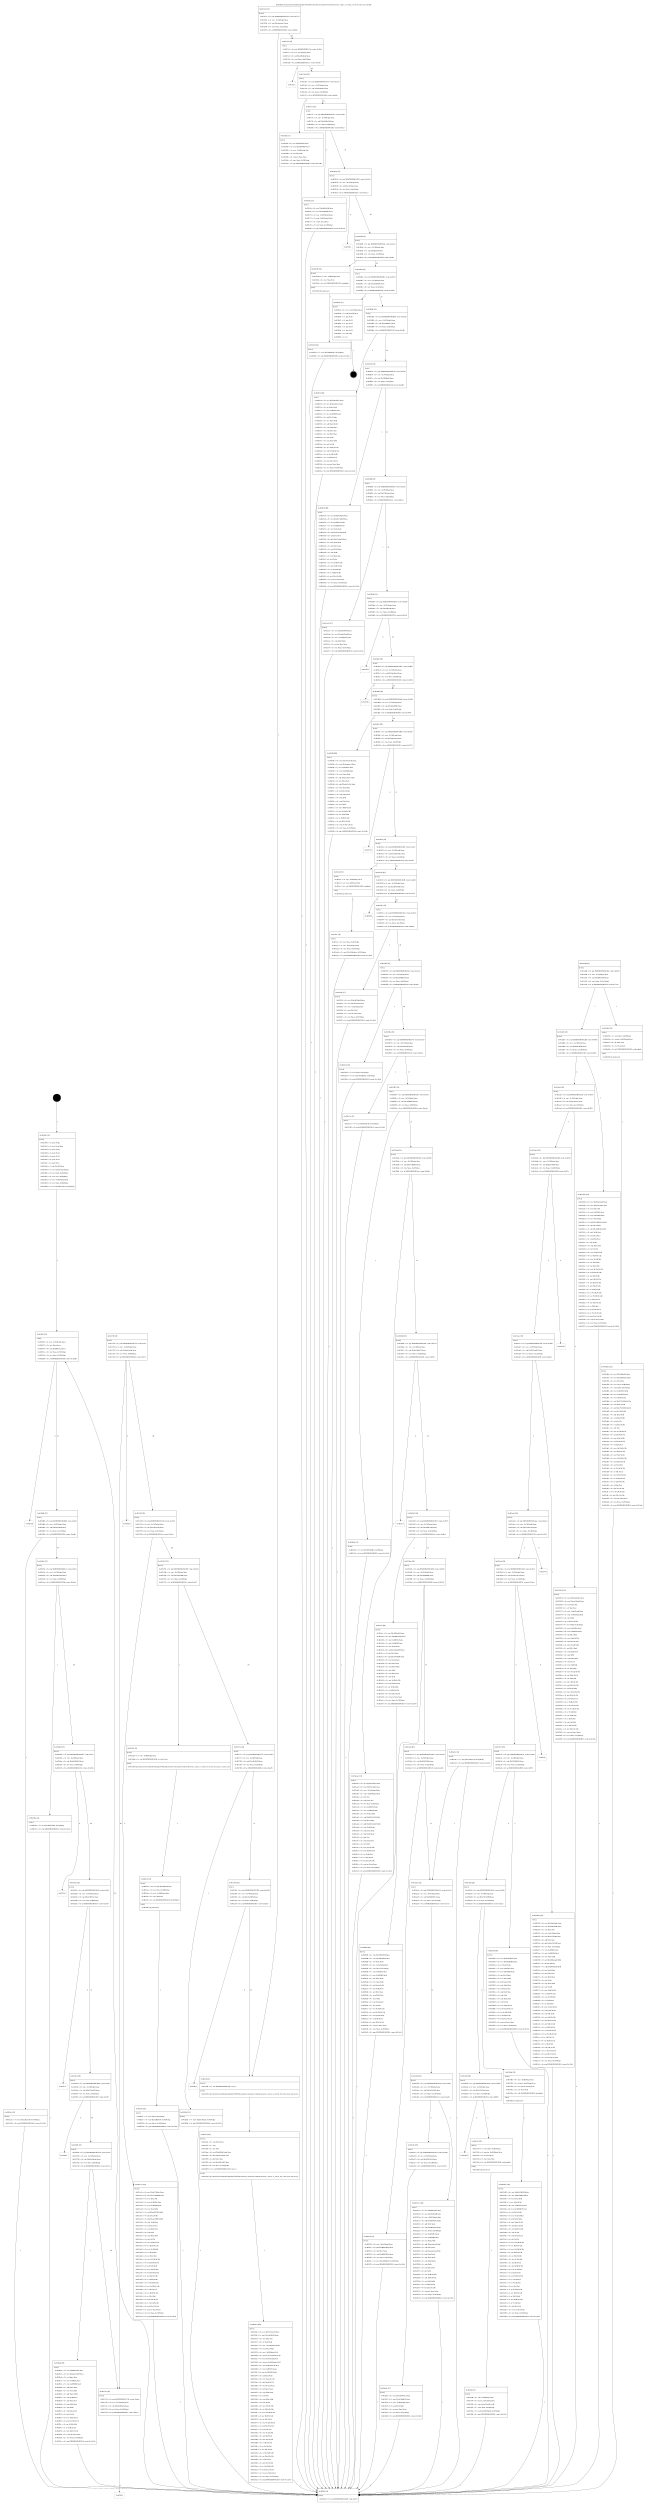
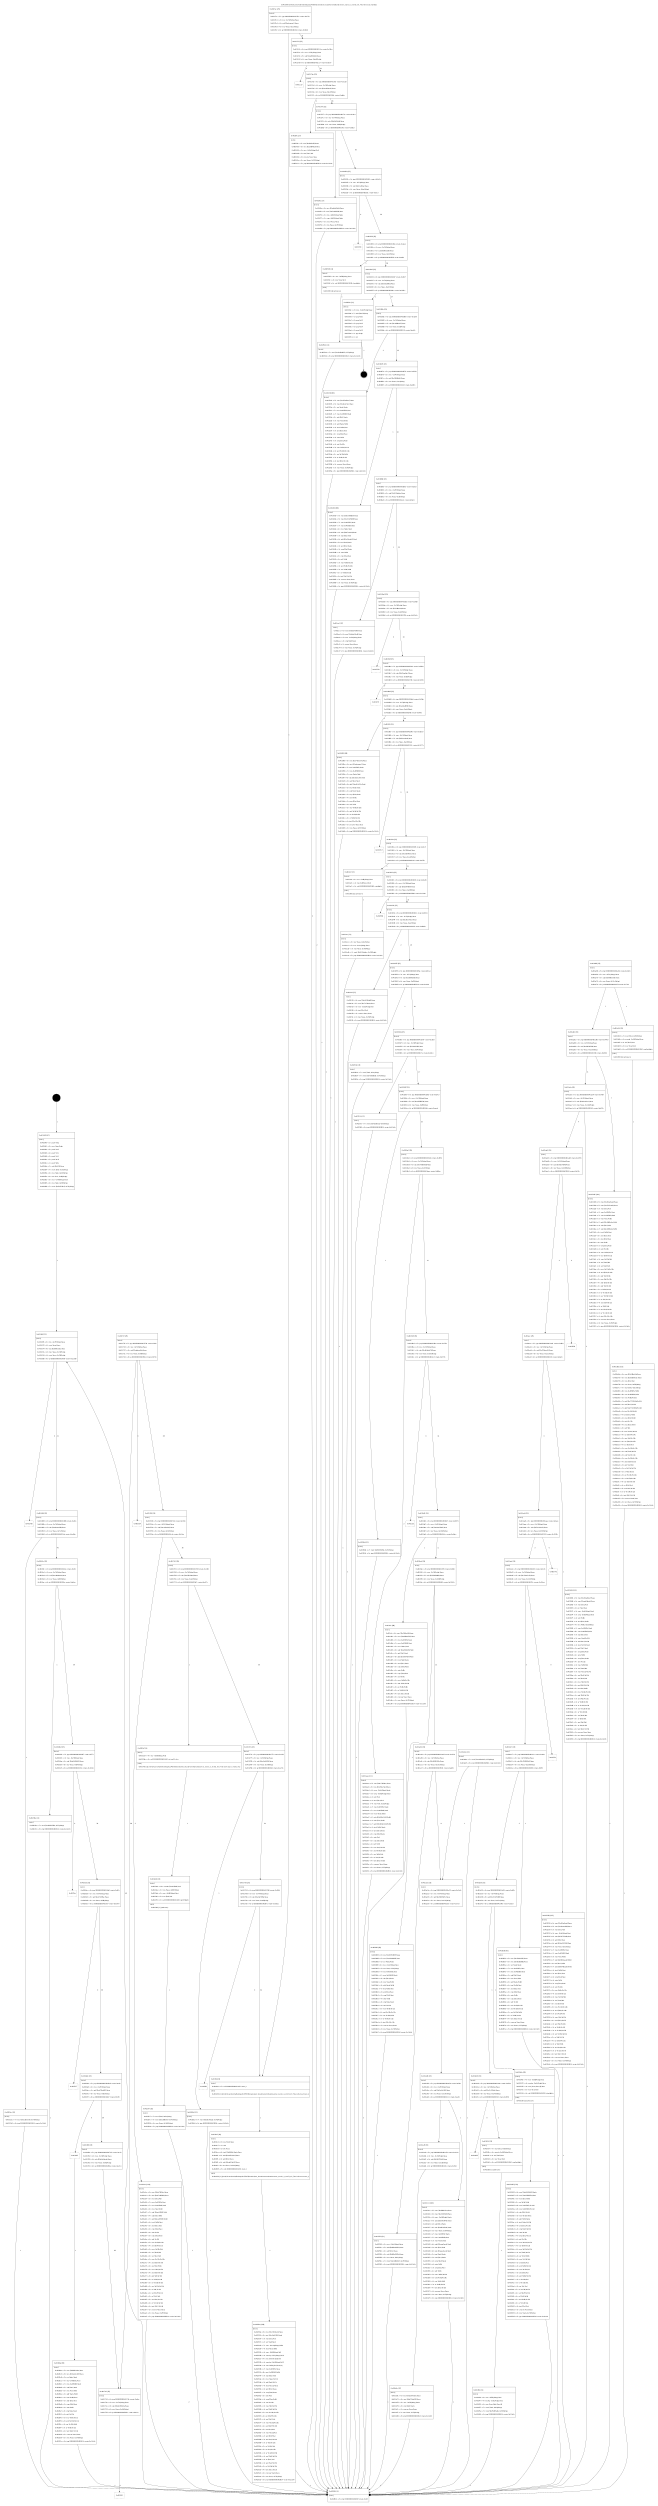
edge "0x4016fd [25]" -> "0x4020be [83]": now "0x401b87" -> "0x4020be [83]"
